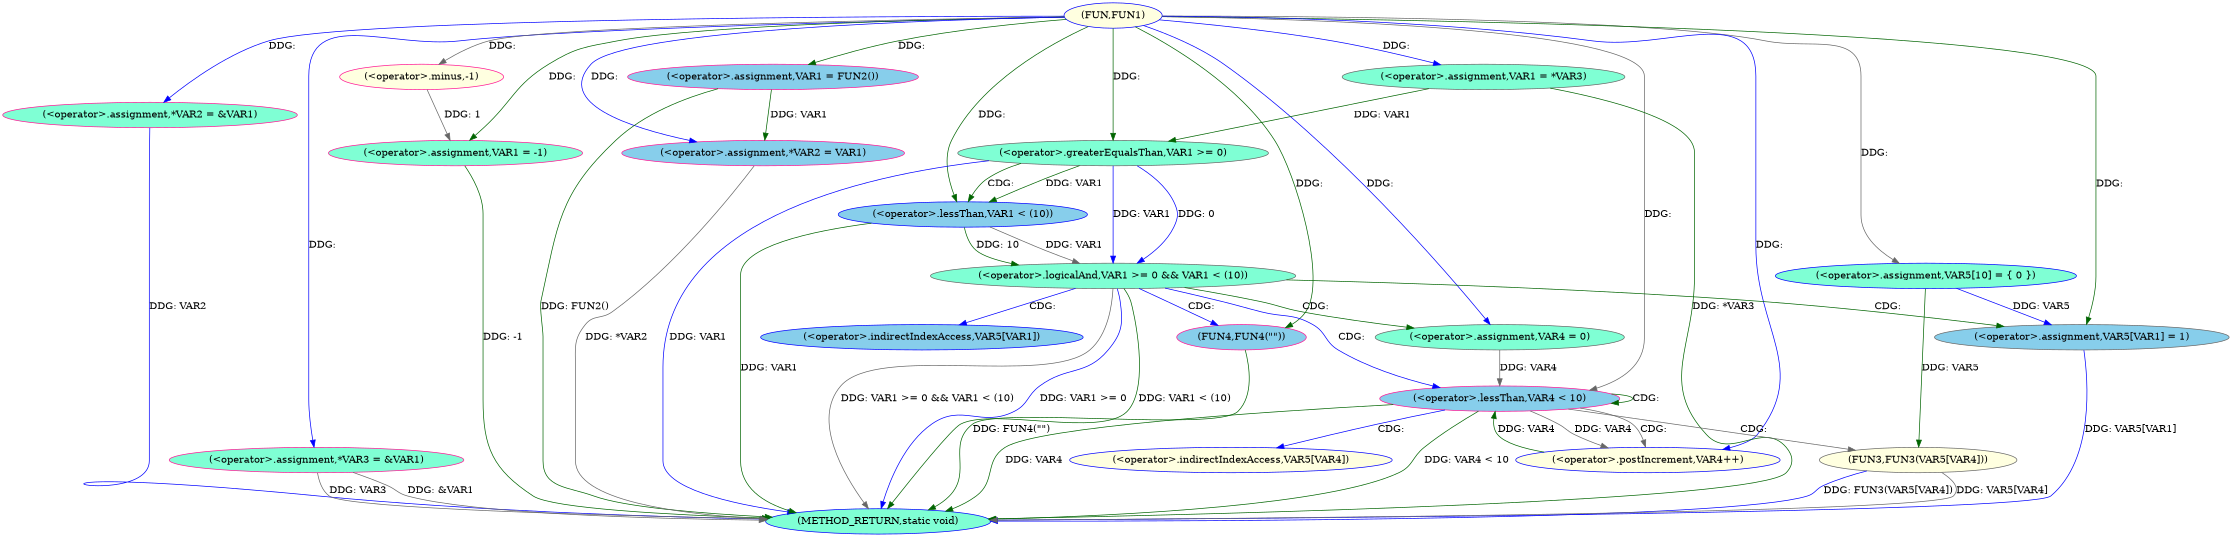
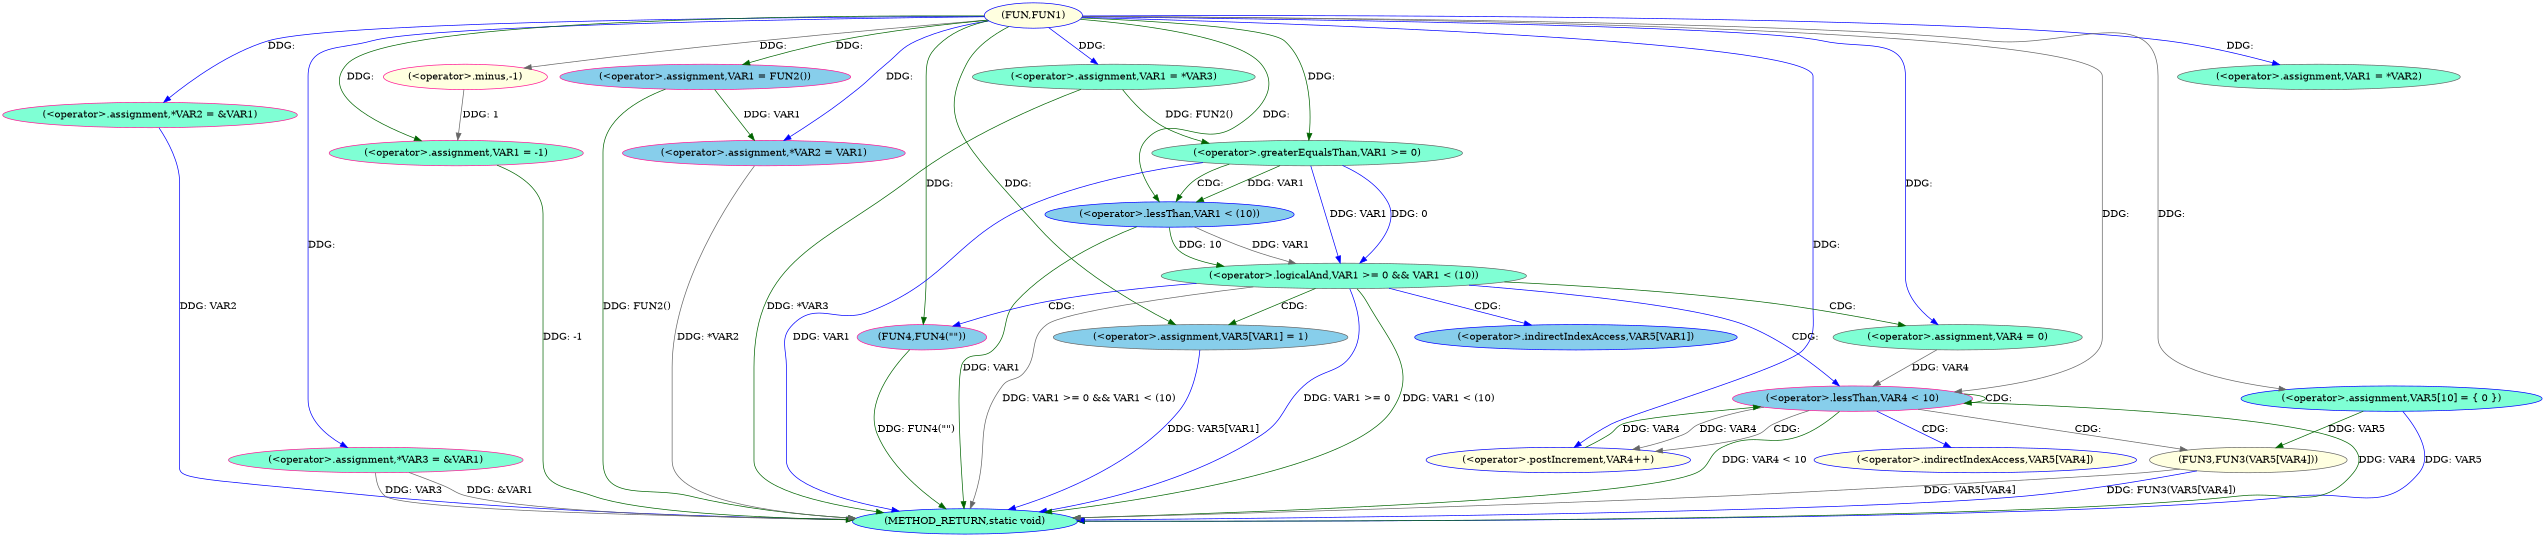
node "(<operator>.assignment,VAR1 = *VAR2)": added
edge "(<operator>.assignment,VAR1 = *VAR3)" -> "(<operator>.greaterEqualsThan,VAR1 >= 0)": label "DDG: VAR1" -> "DDG: FUN2()"
edge "(<operator>.assignment,VAR5[10] = { 0 })" -> "(<operator>.assignment,VAR5[VAR1] = 1)": now "(<operator>.assignment,VAR5[10] = { 0 })" -> "(METHOD_RETURN,static void)"
